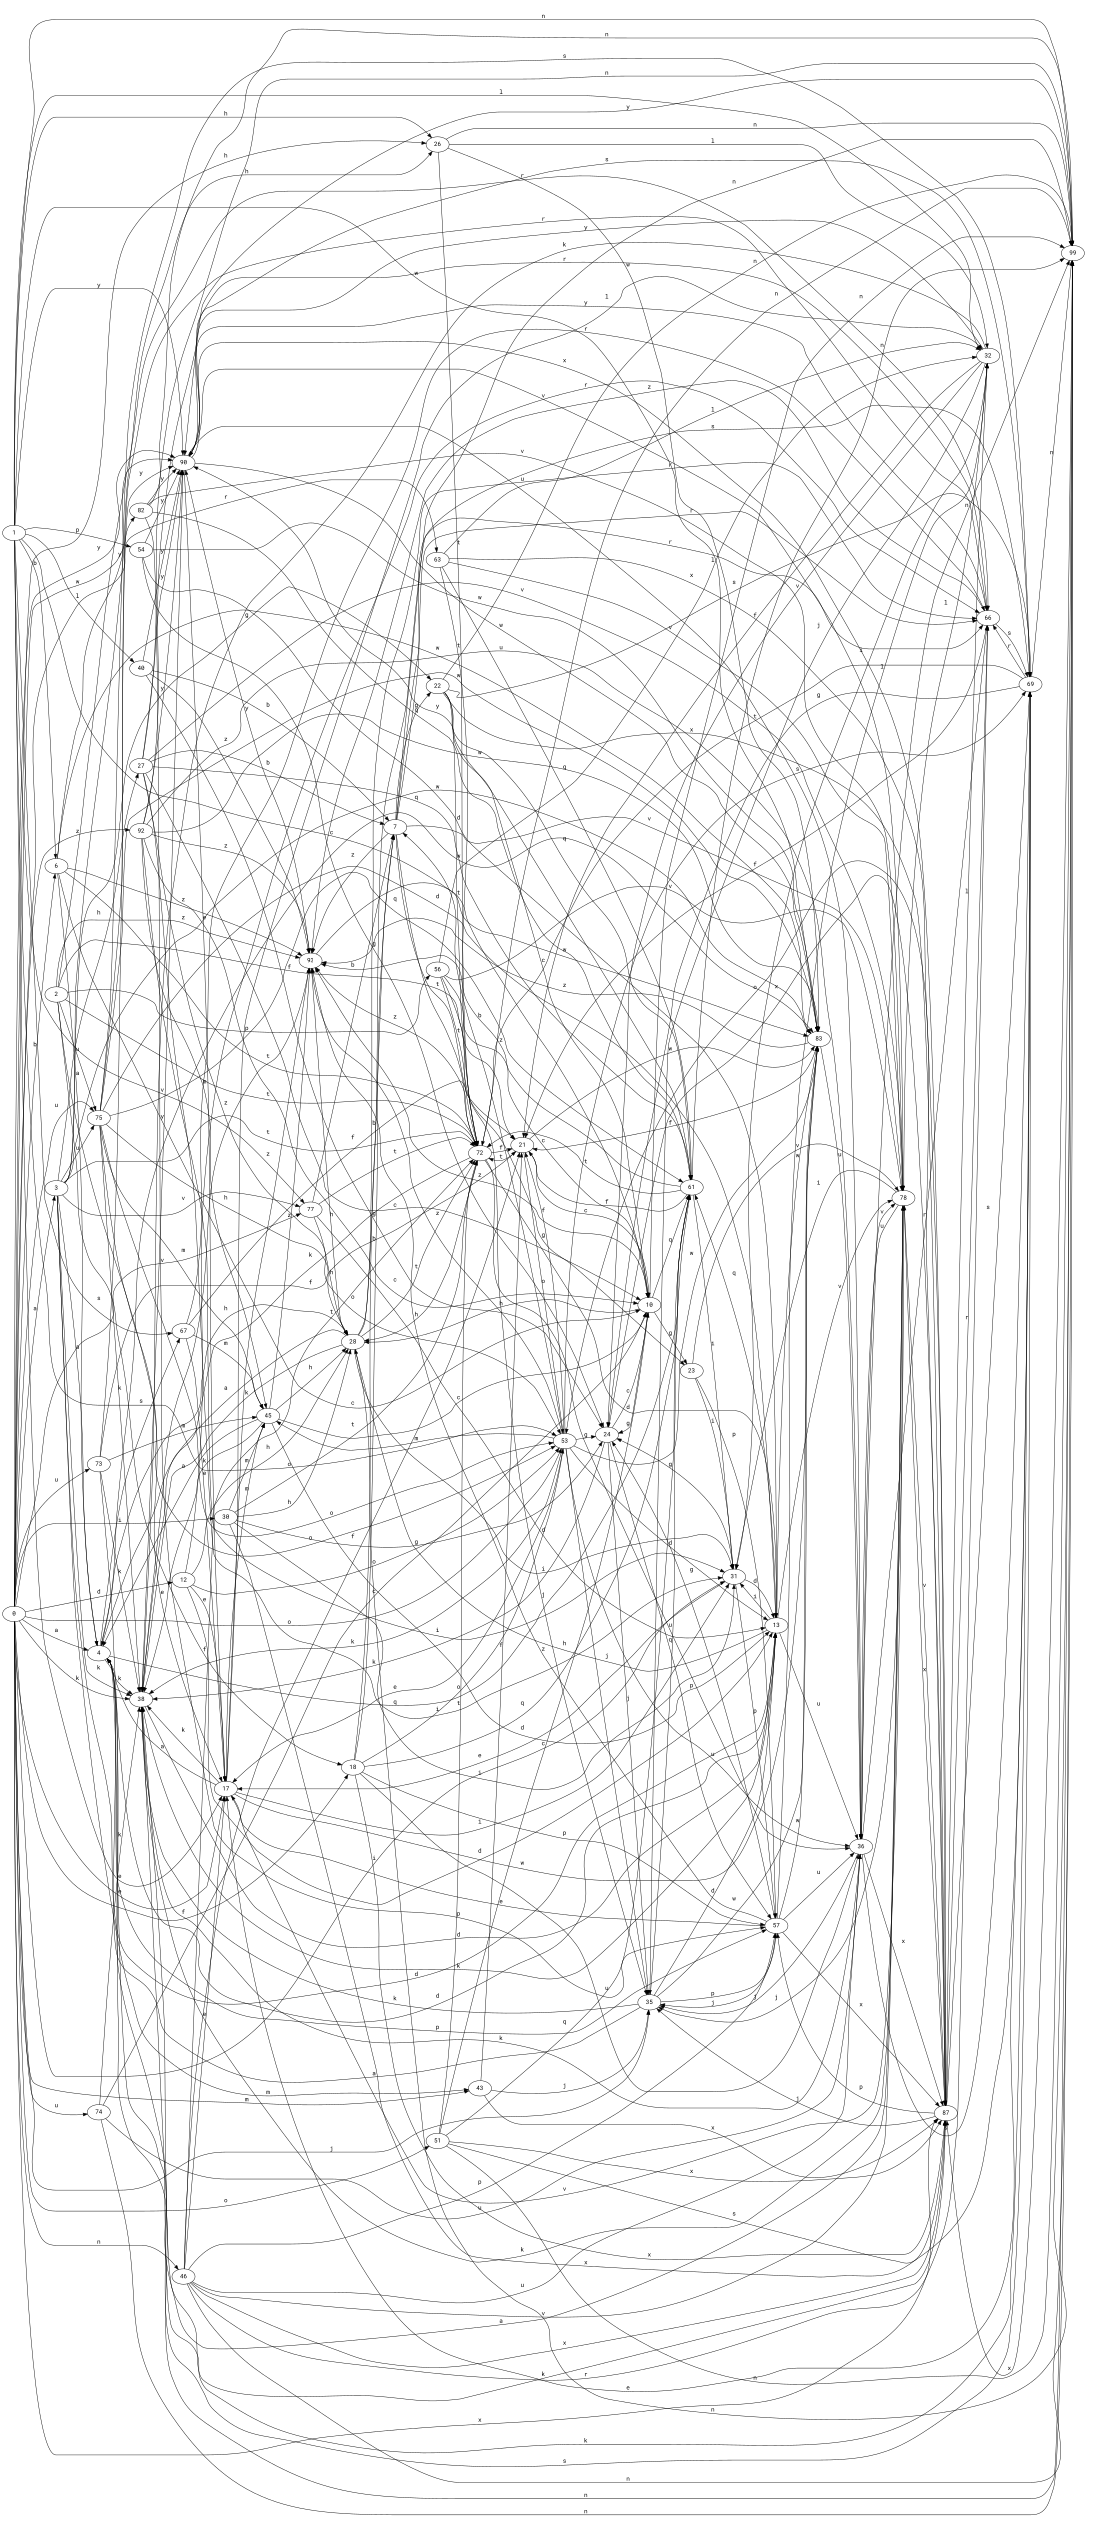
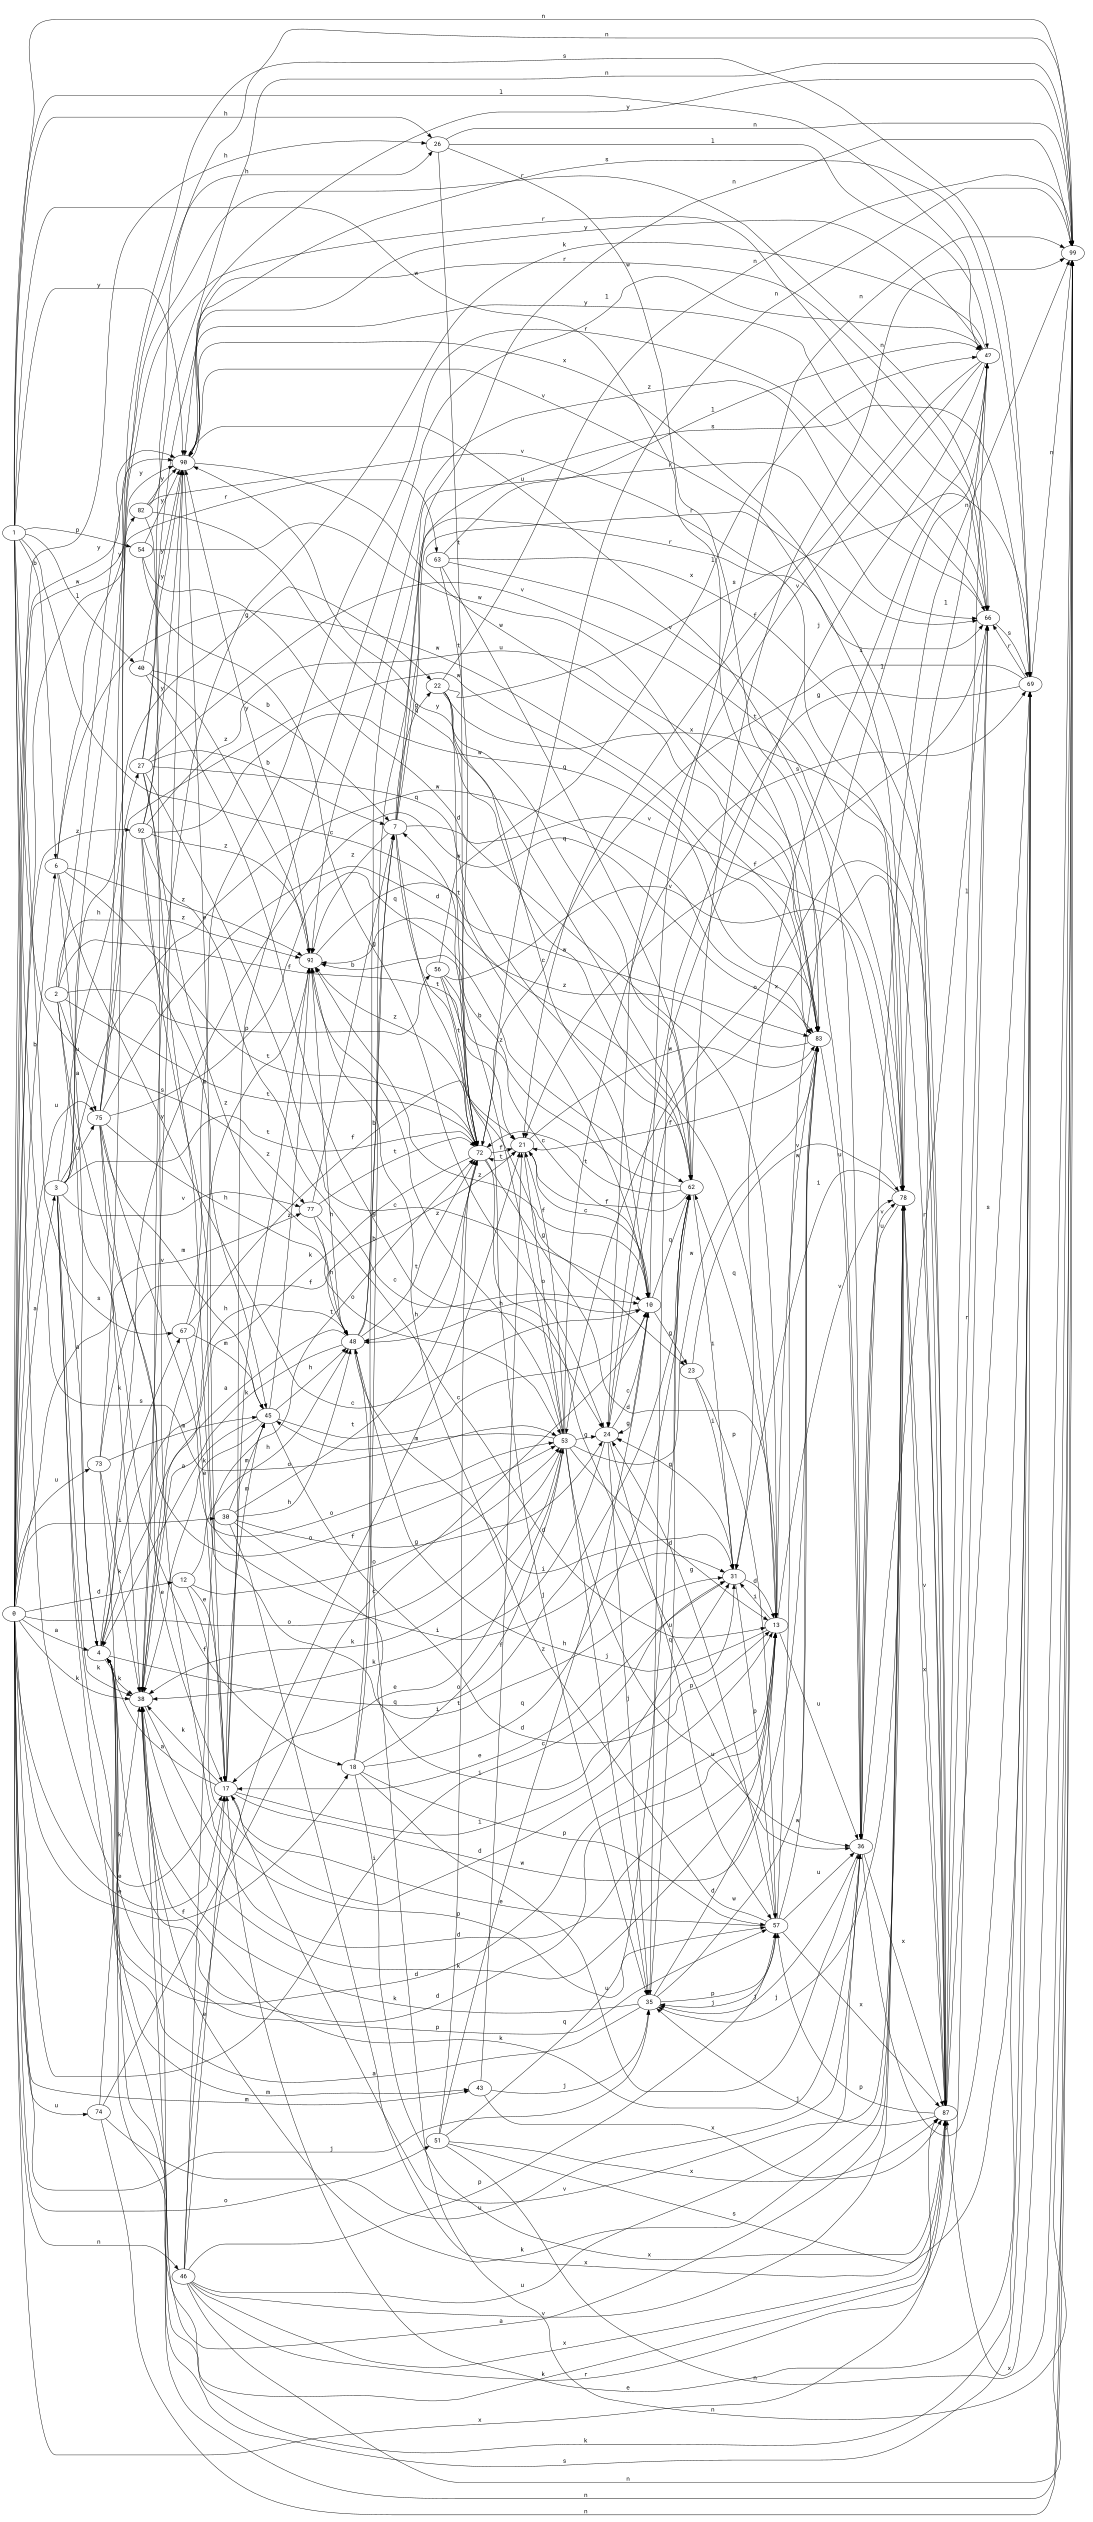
node "32": label "32" -> "42"
edge "12" -> "66": removed, label "r"
edge "1" -> "77": label "v" -> "s"
node "61": label "61" -> "62"
node "28": label "28" -> "48"
